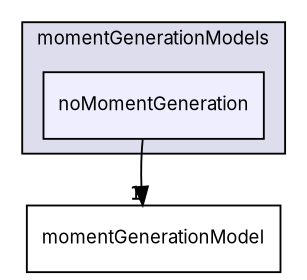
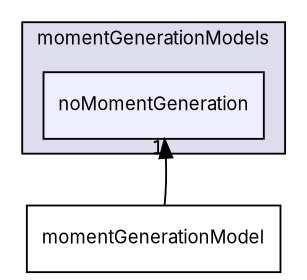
edge "noMomentGeneration" -> "momentGenerationModel": reversed
